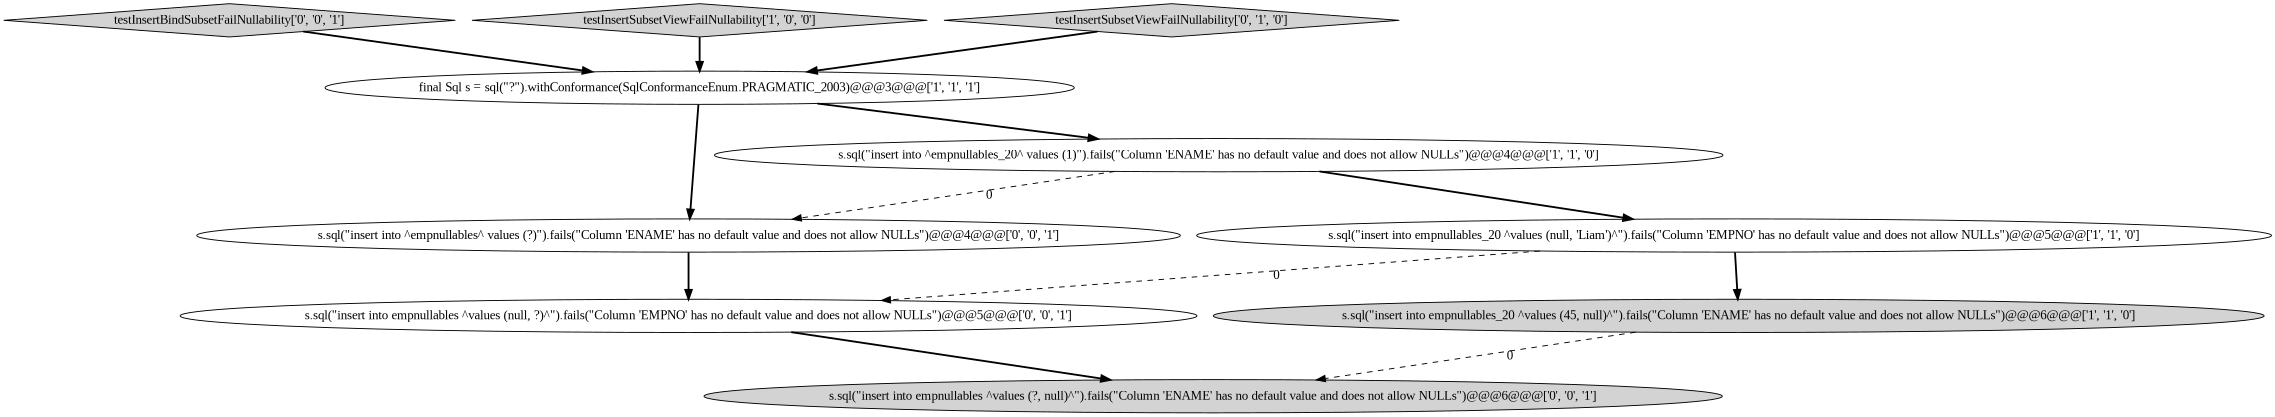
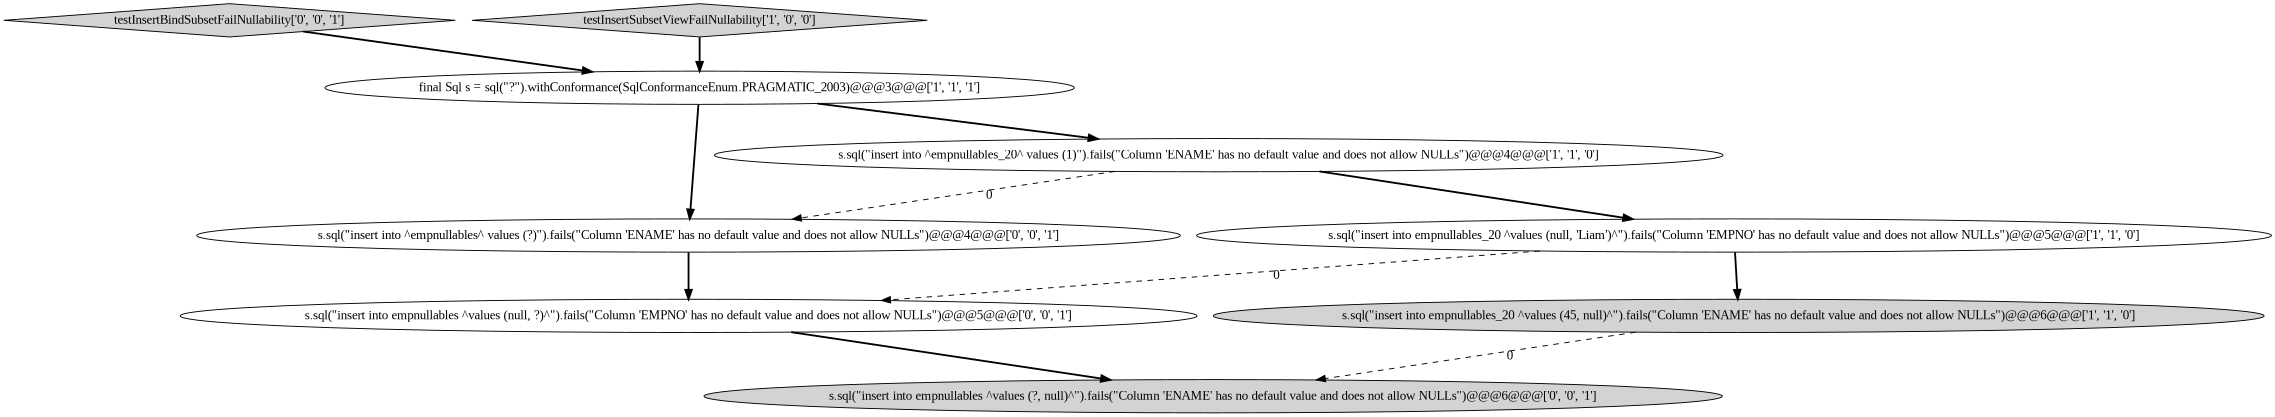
node "testInsertSubsetViewFailNullability['0', '1', '0']": removed
